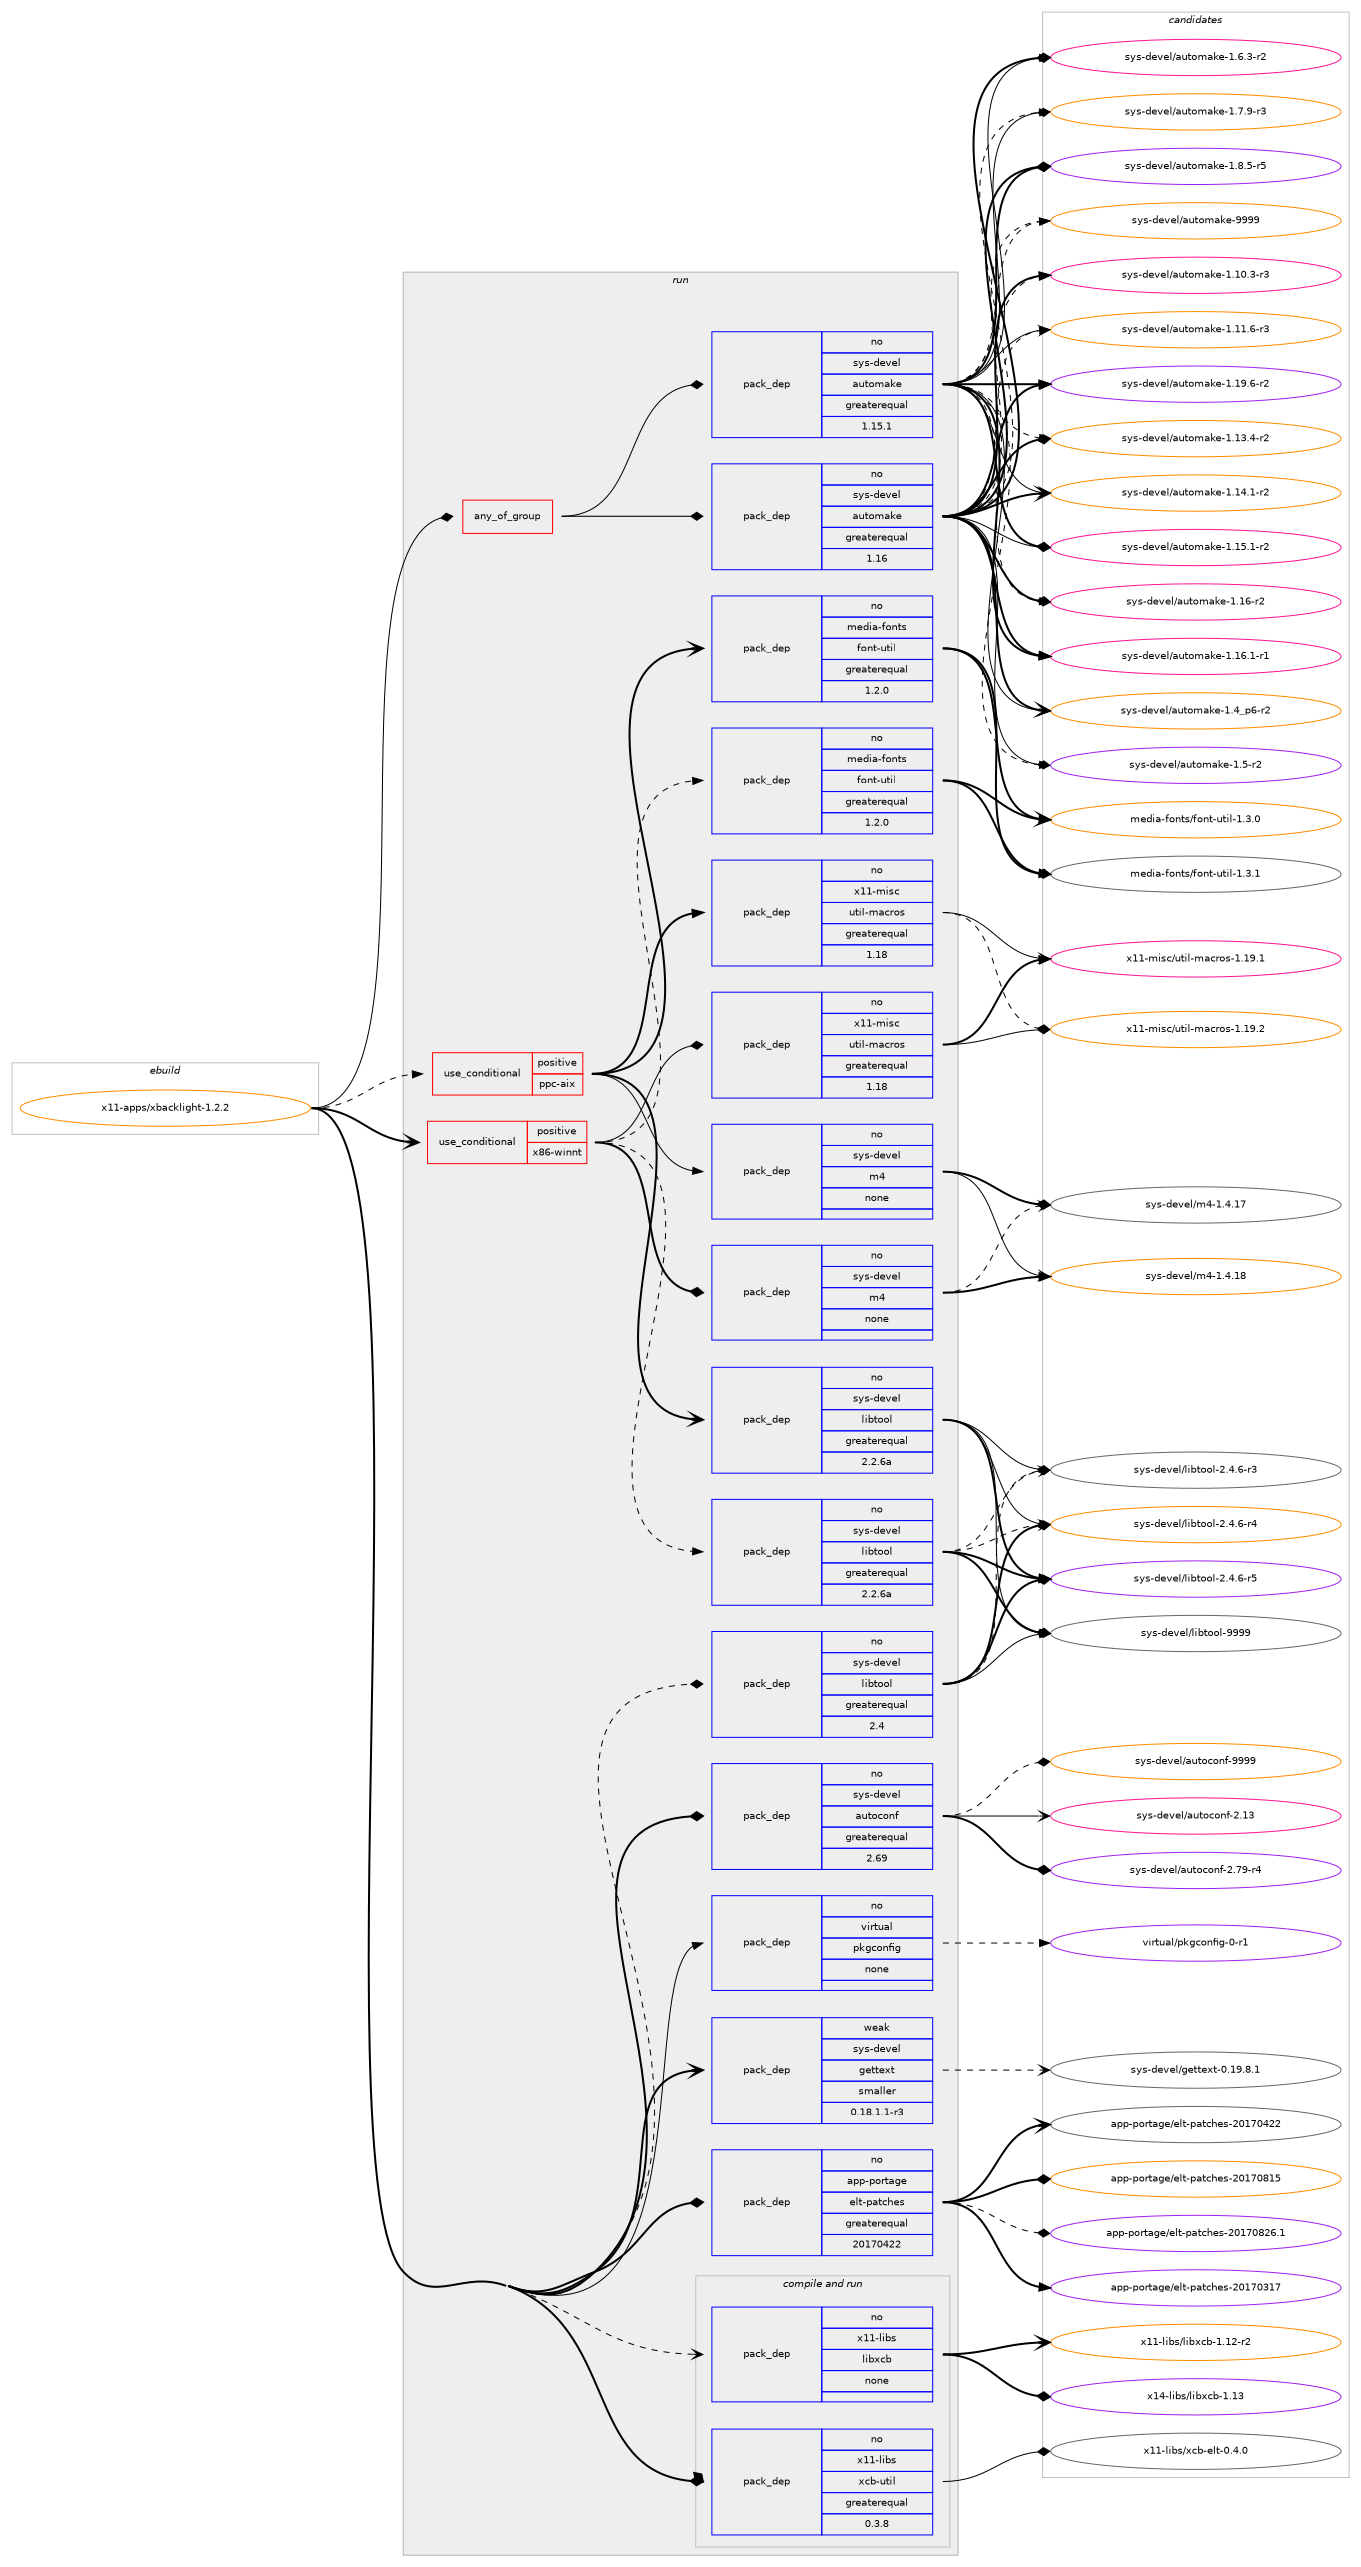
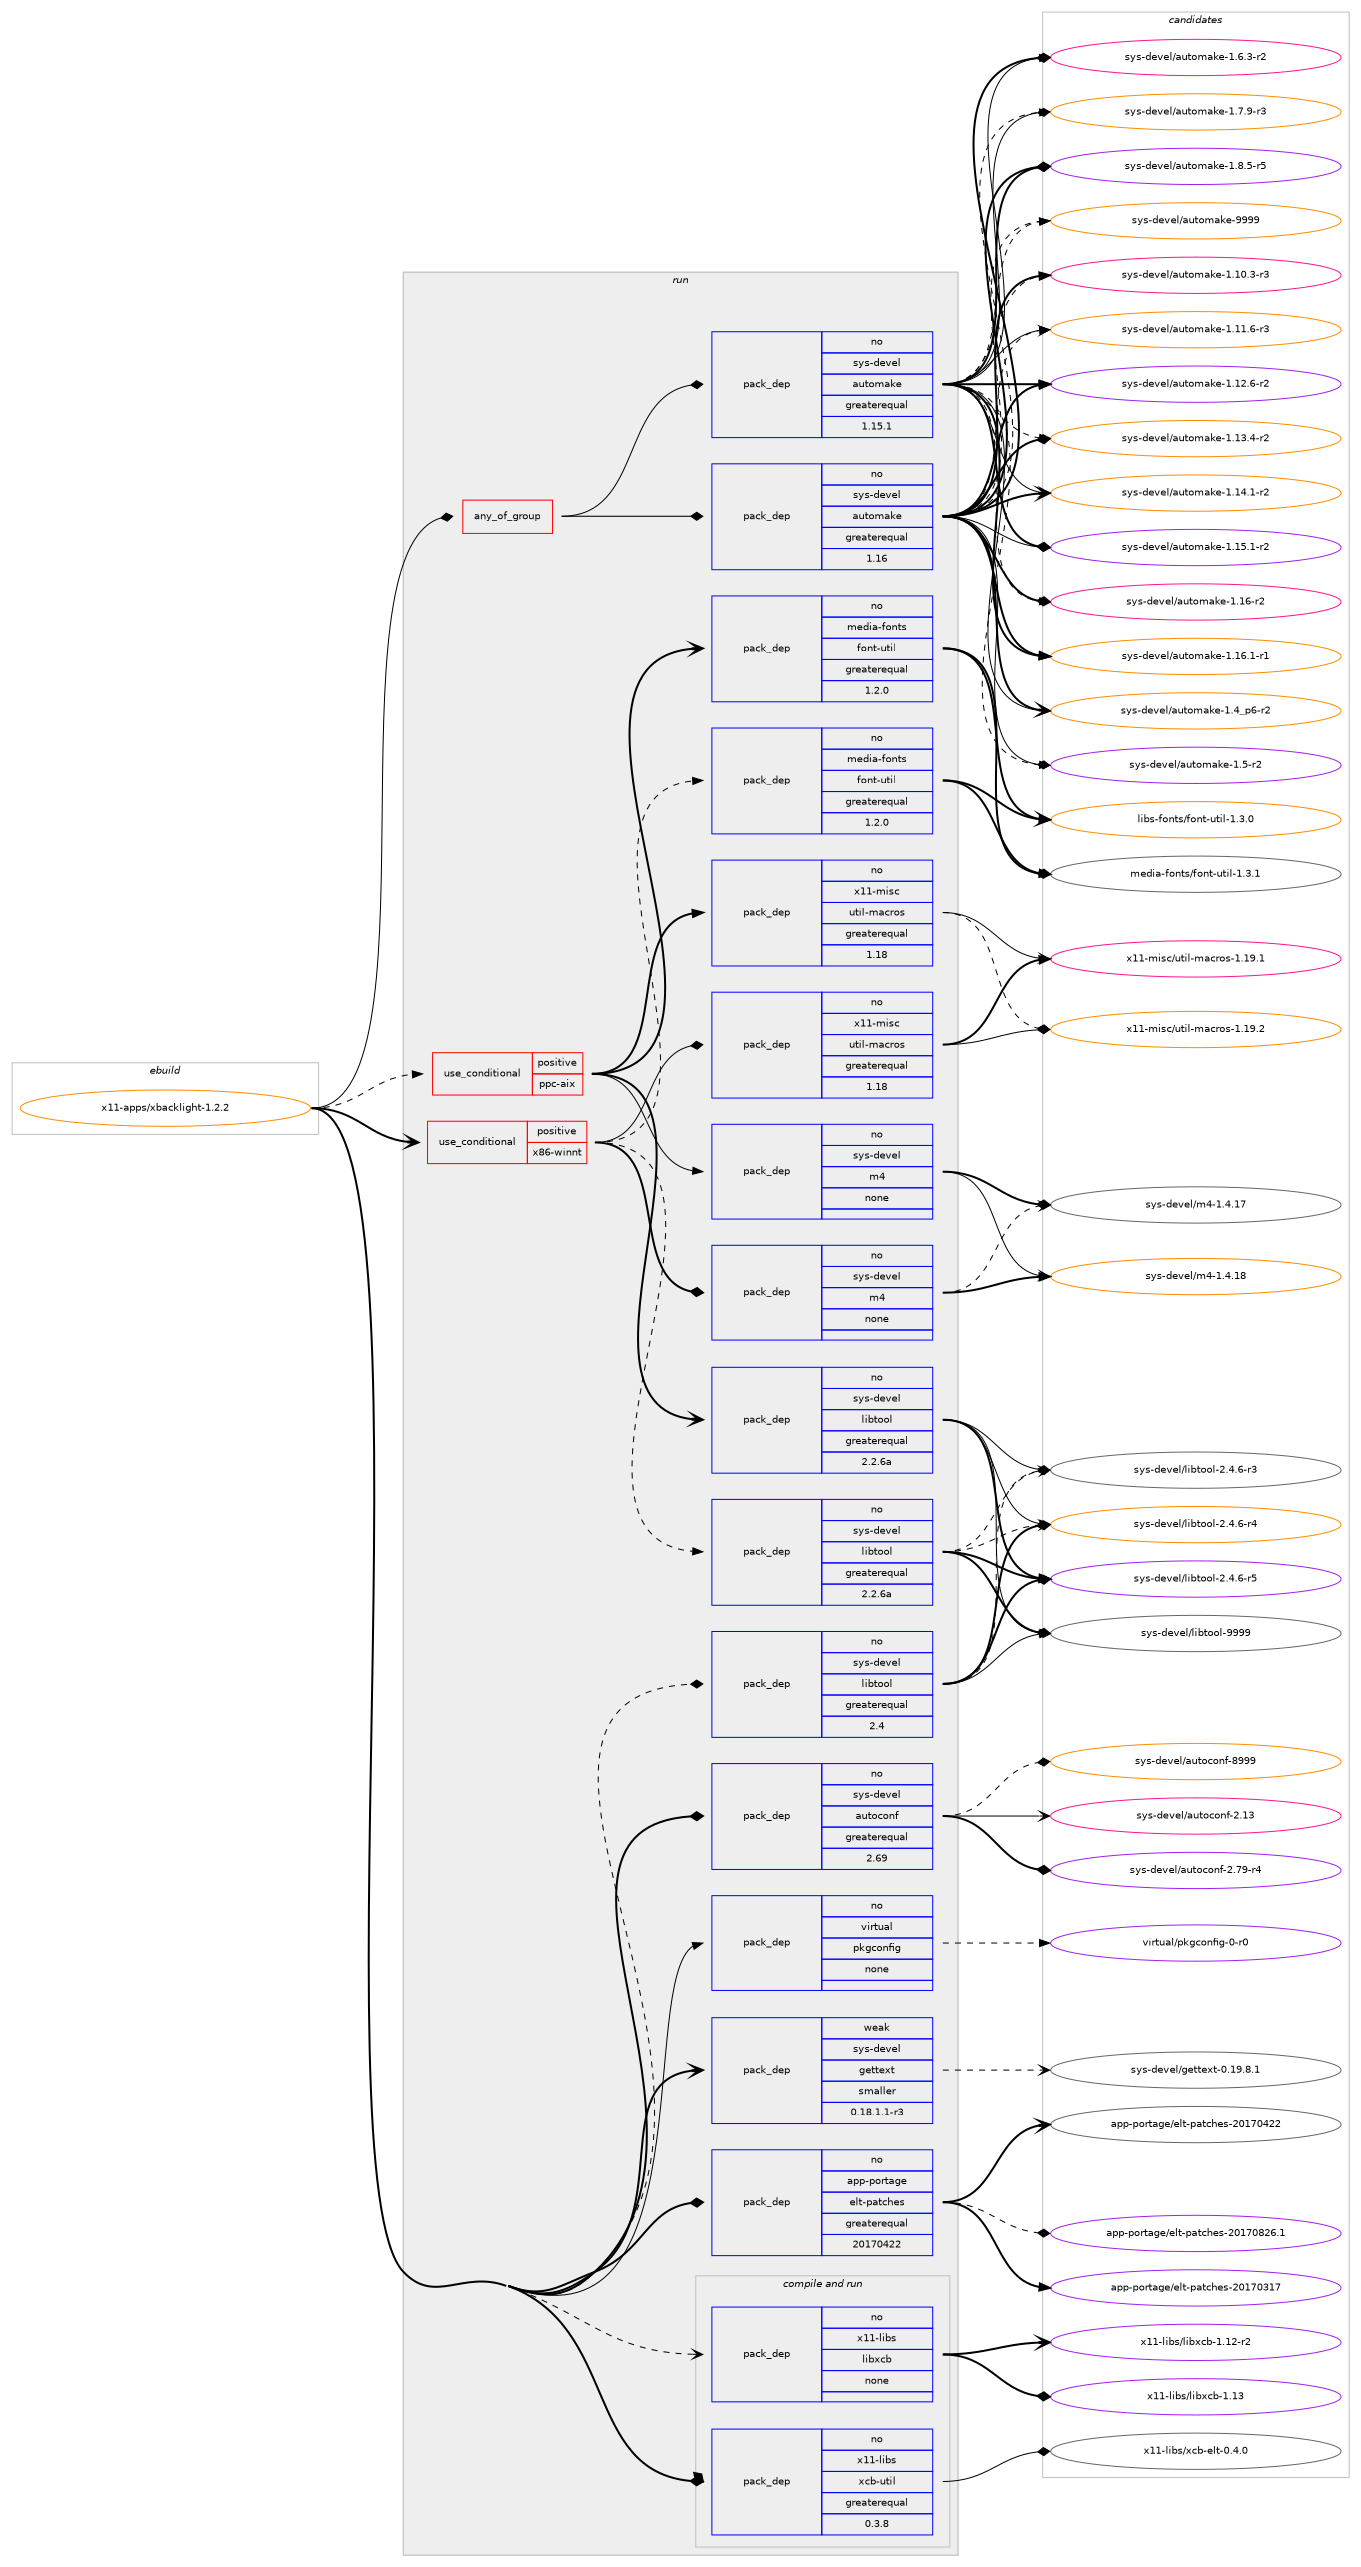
node "sys-devel/automake-1.19.6-r2": label "sys-devel/automake-1.19.6-r2" -> "sys-devel/automake-1.12.6-r2"
node "sys-devel/automake-1.15.1-r2": color deeppink -> purple
node "sys-devel/automake-1.16.1-r1": color deeppink -> darkorange
node "media-fonts/font-util-1.3.0": label "media-fonts/font-util-1.3.0" -> "libs-fonts/font-util-1.3.0"
node "sys-devel/autoconf-9999": label "sys-devel/autoconf-9999" -> "sys-devel/autoconf-8999"
node "virtual/pkgconfig-0-r1": label "virtual/pkgconfig-0-r1" -> "virtual/pkgconfig-0-r0"
node "app-portage/elt-patches-20170815": removed
node "x11-libs/libxcb-1.12-r2": color darkorange -> purple
node "x14-libs/libxcb-1.13": label "x14-libs/libxcb-1.13" -> "x11-libs/libxcb-1.13"
